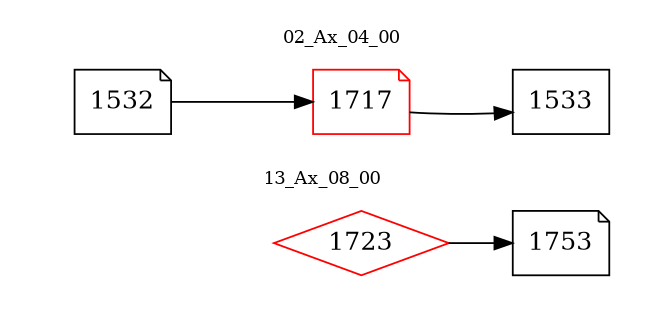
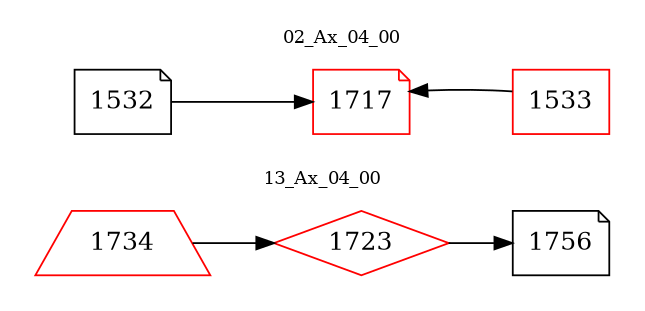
node "1533": color black -> red
edge "1717" -> "1533": reversed
cluster "13_Ax_08_00": label "13_Ax_08_00" -> "13_Ax_04_00"
node "1734": added
node "1753": label "1753" -> "1756"
